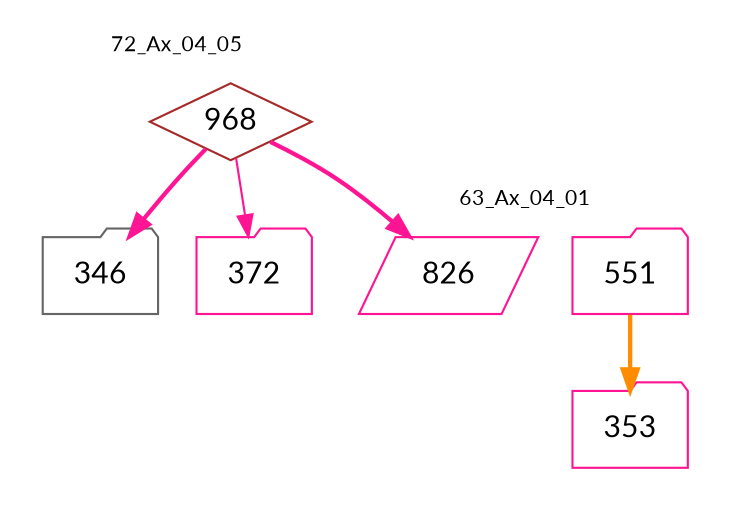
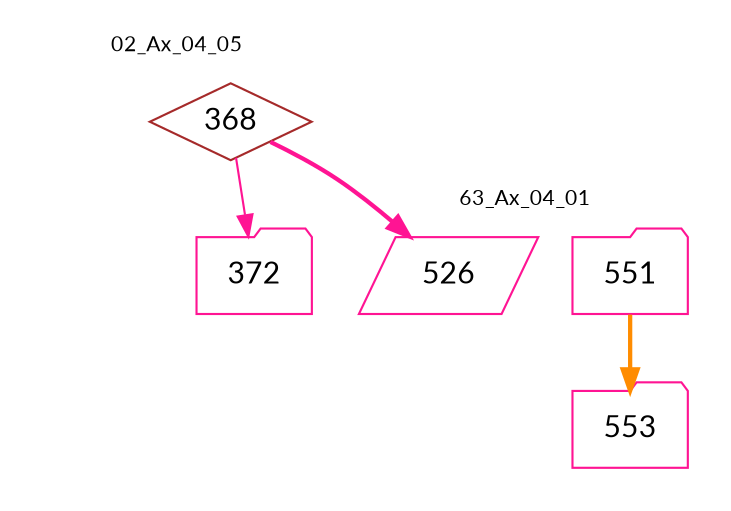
cluster "72_Ax_04_05": label "72_Ax_04_05" -> "02_Ax_04_05"
node "968": label "968" -> "368"
node "346": removed
node "826": label "826" -> "526"
node "353": label "353" -> "553"
